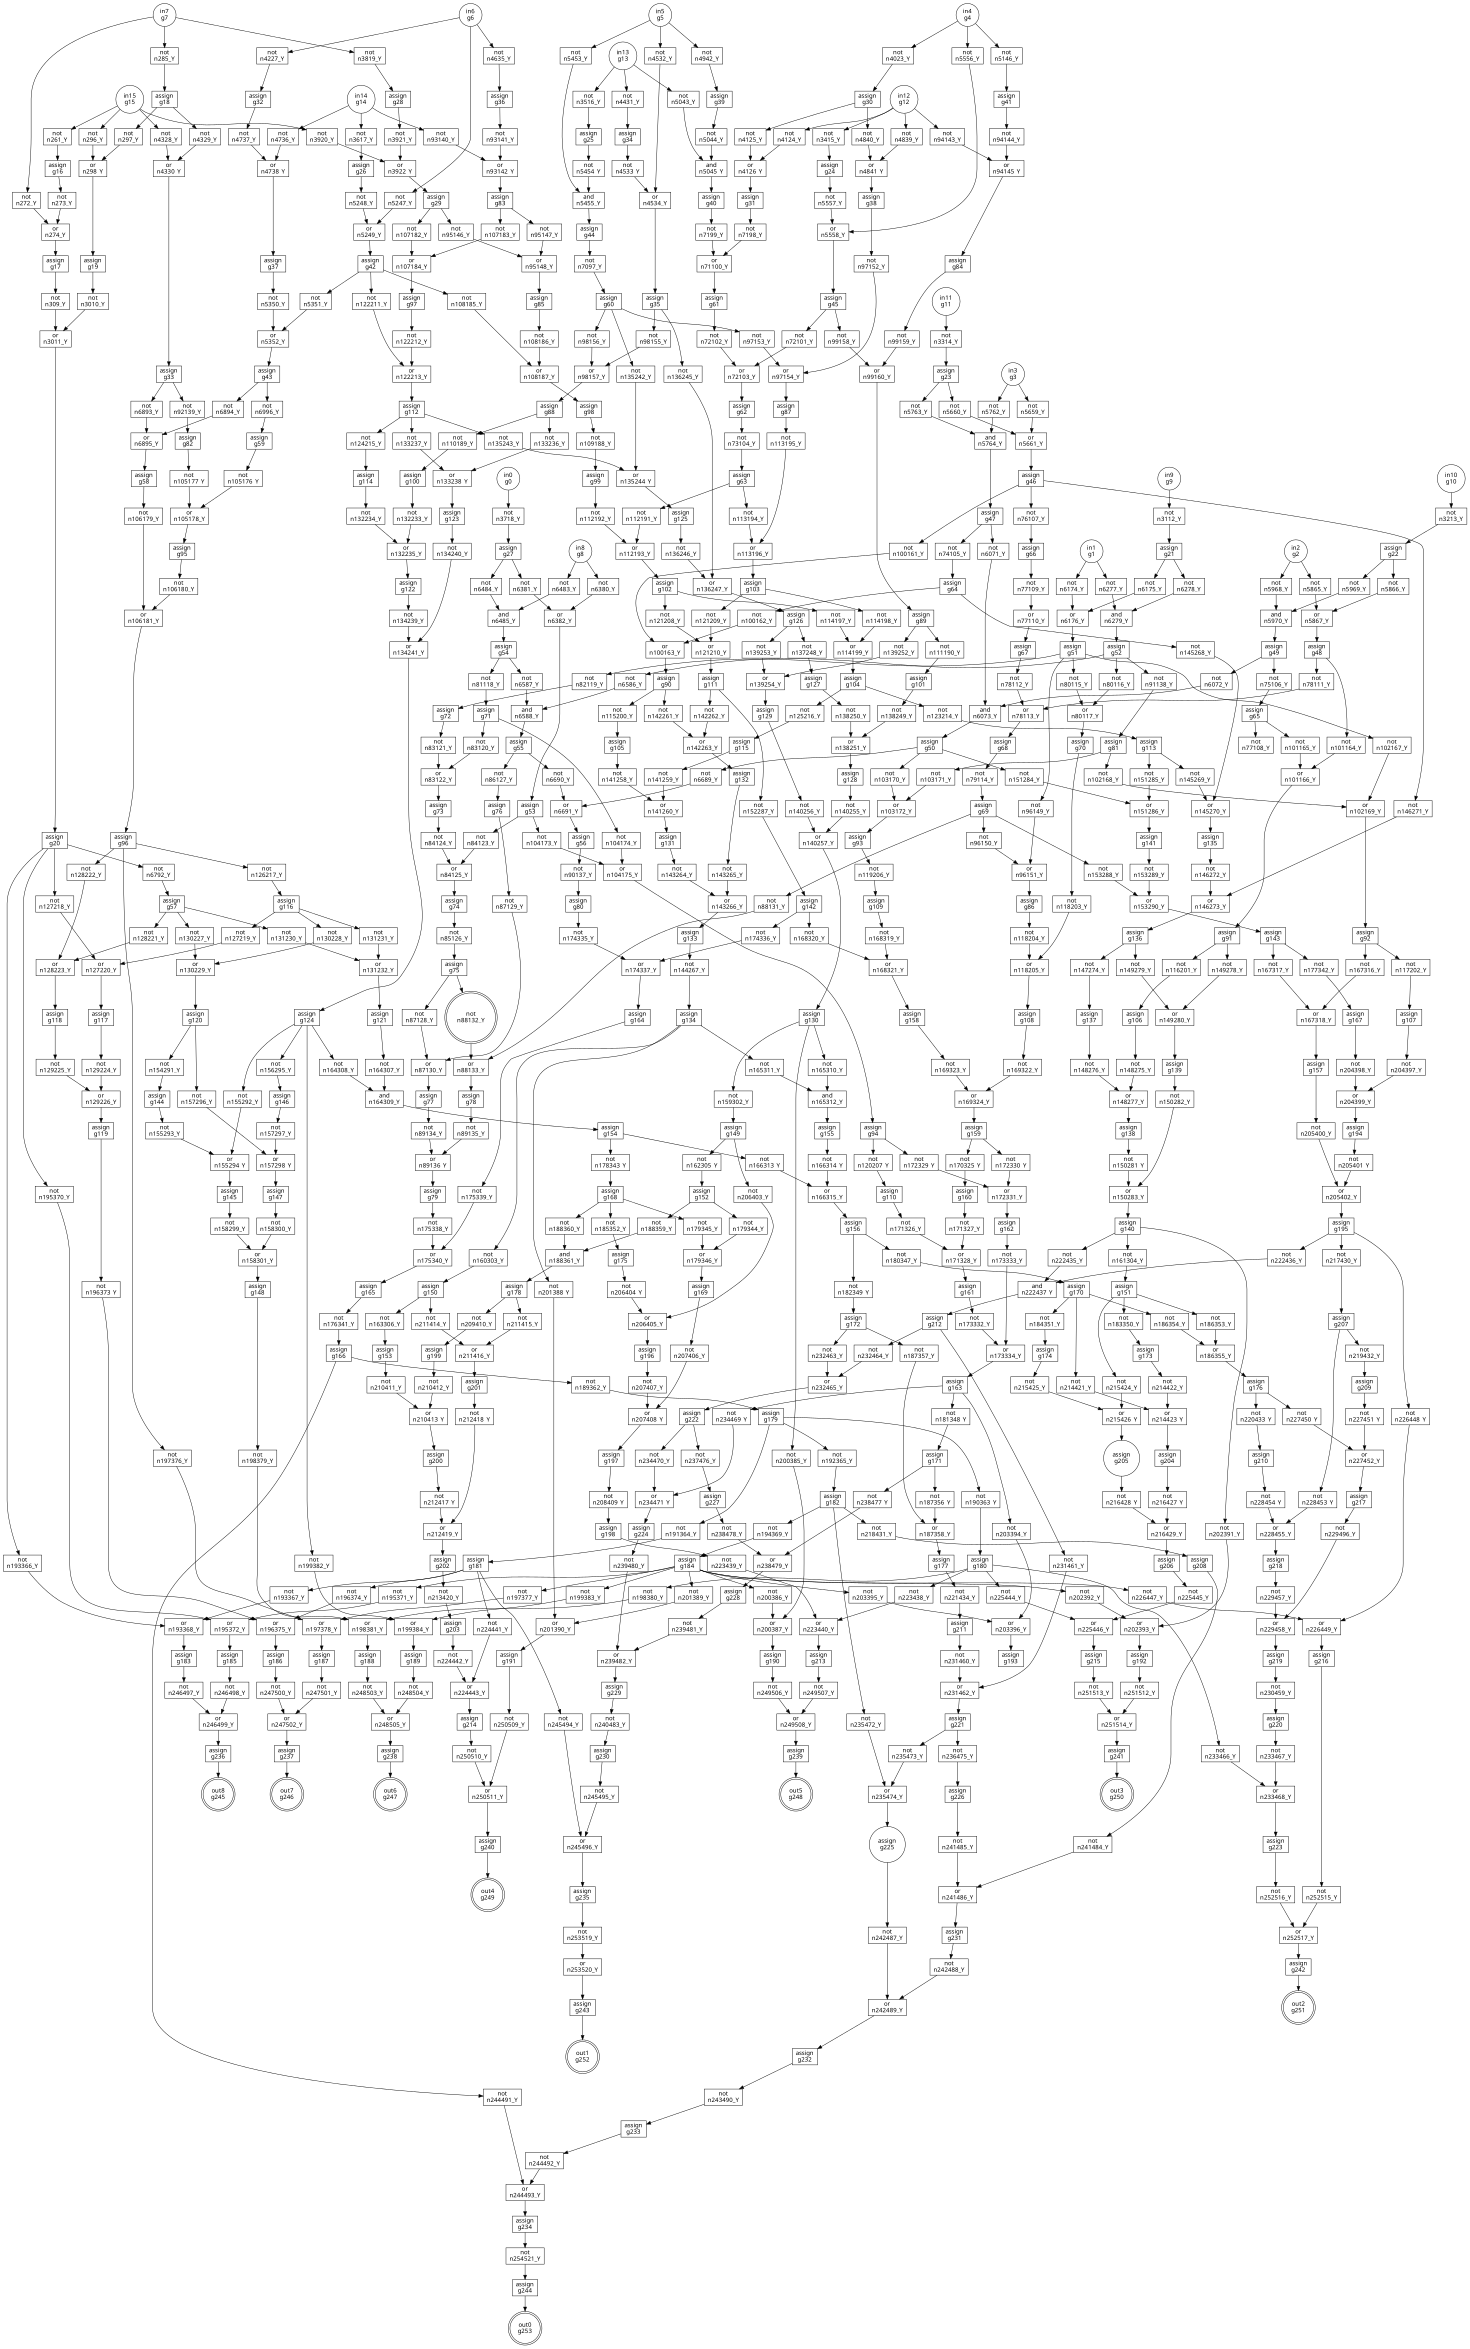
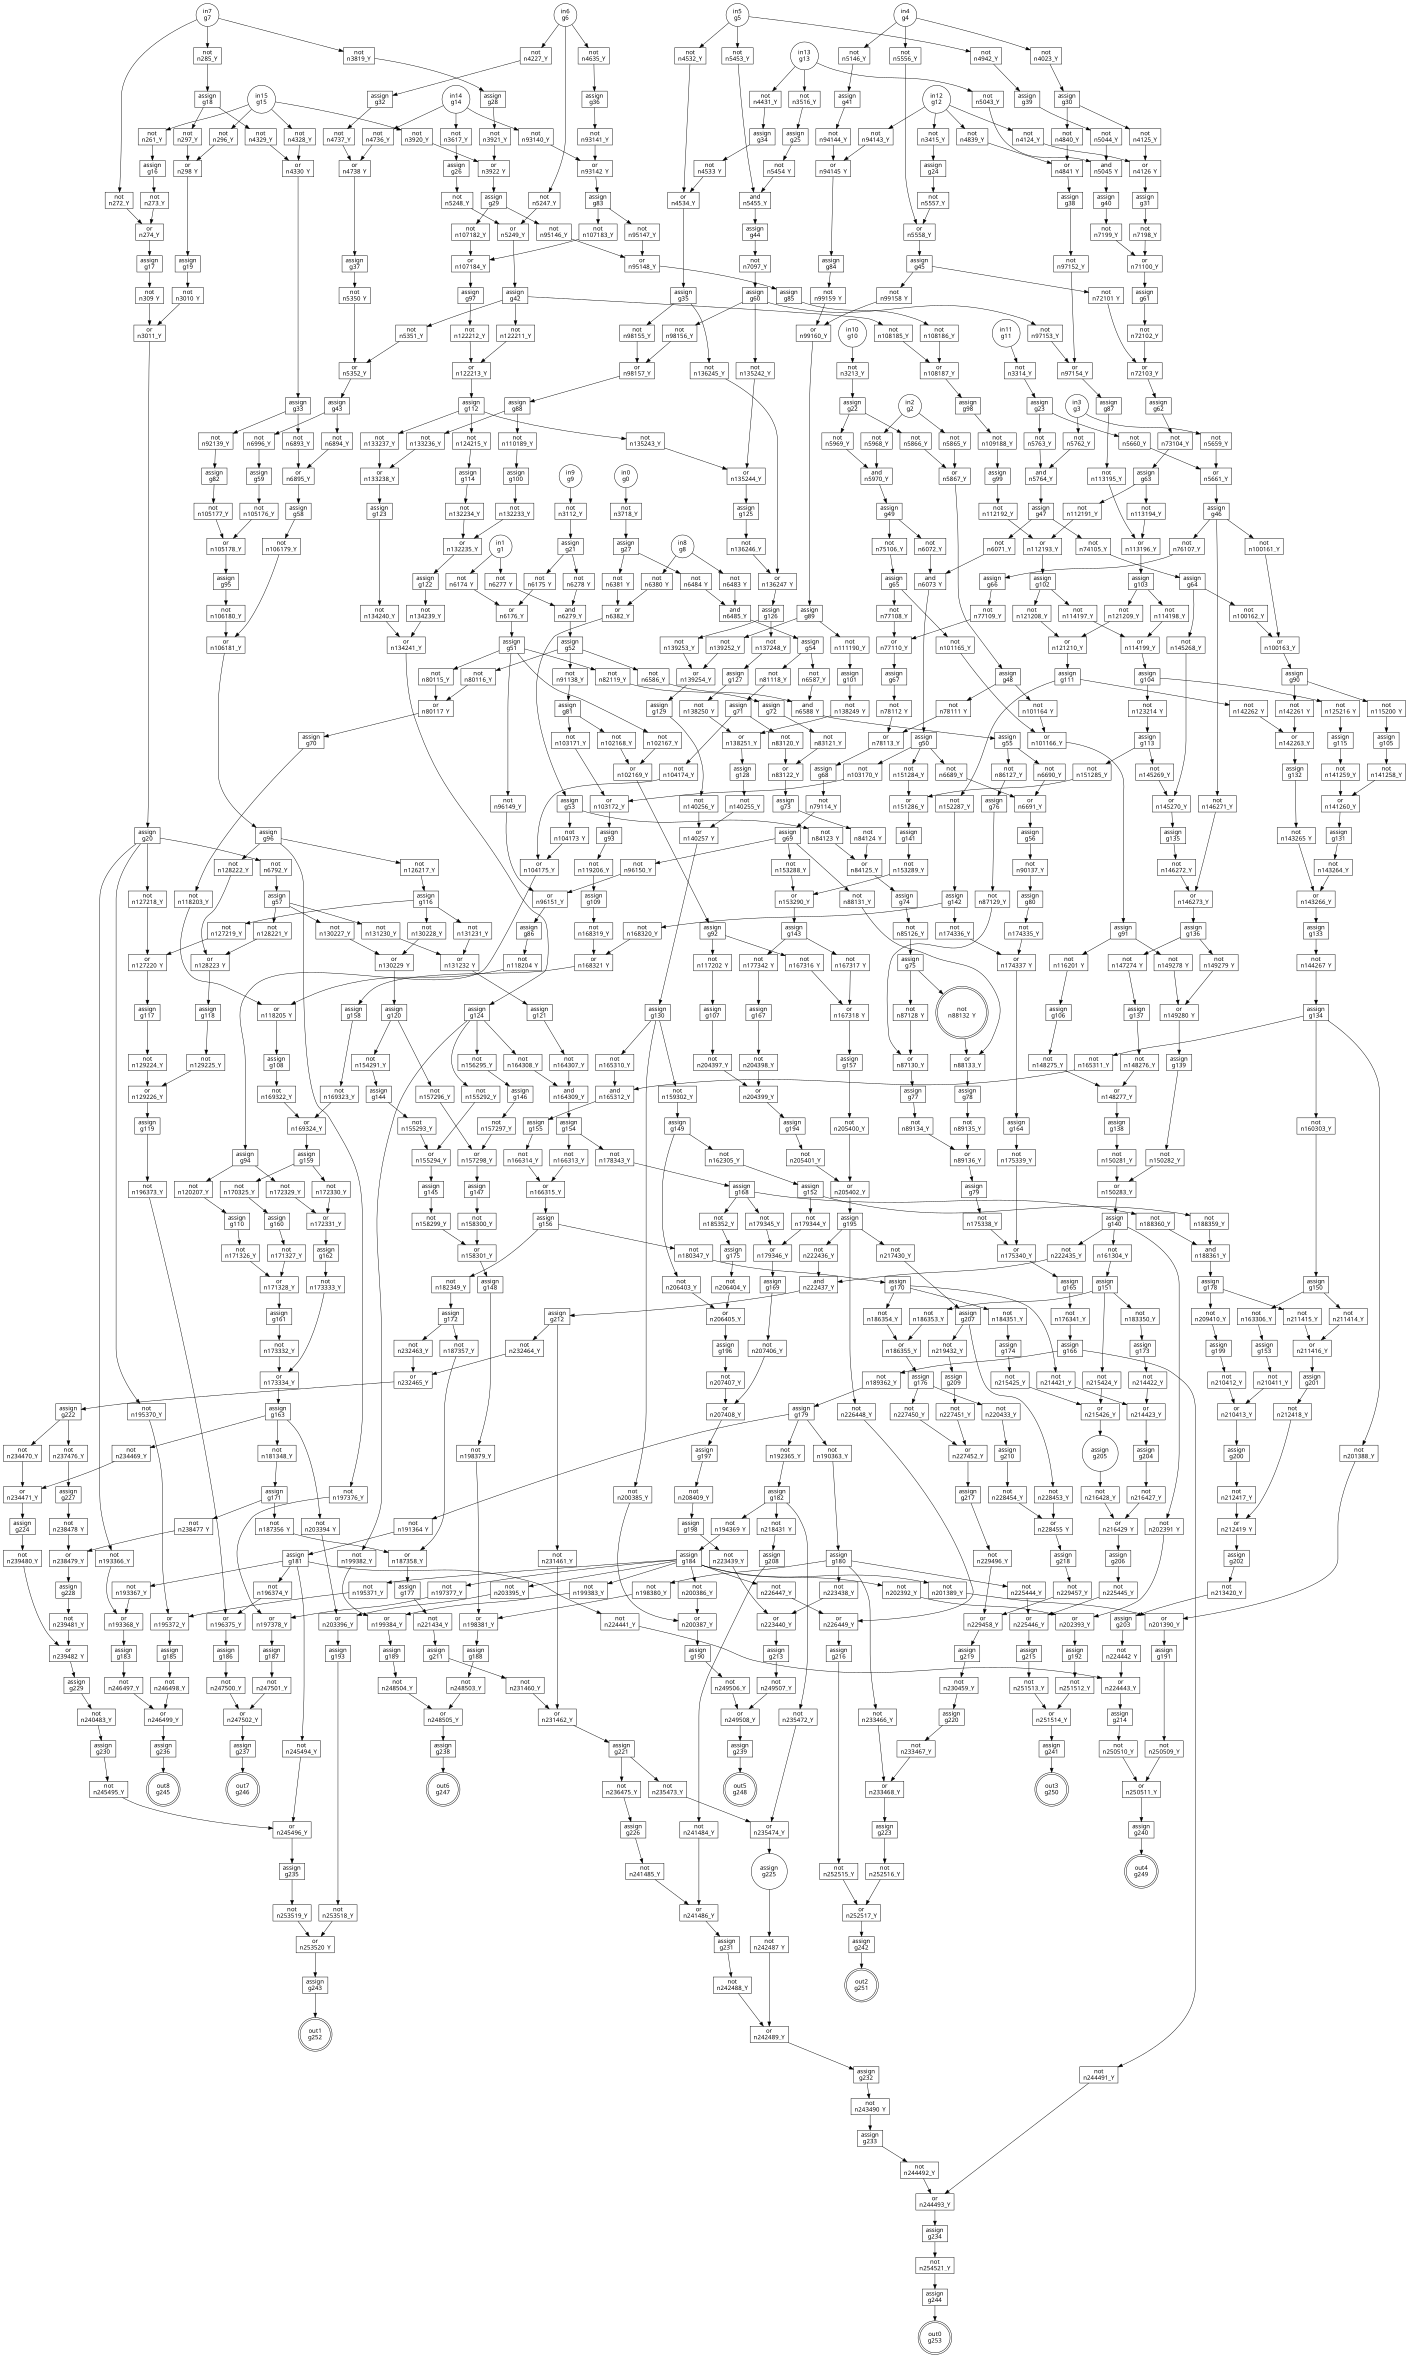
edge "not n77108_Y" -> "or n77110_Y": added
node "not n253518_Y": added
